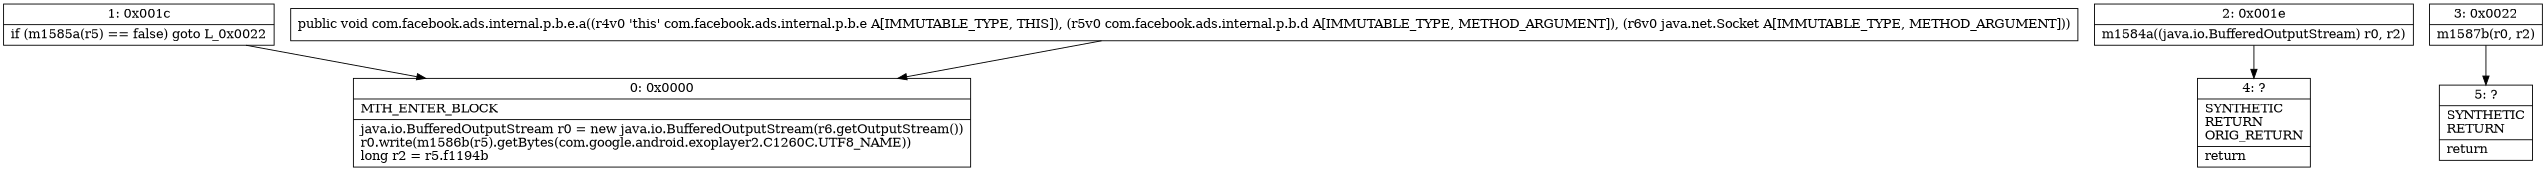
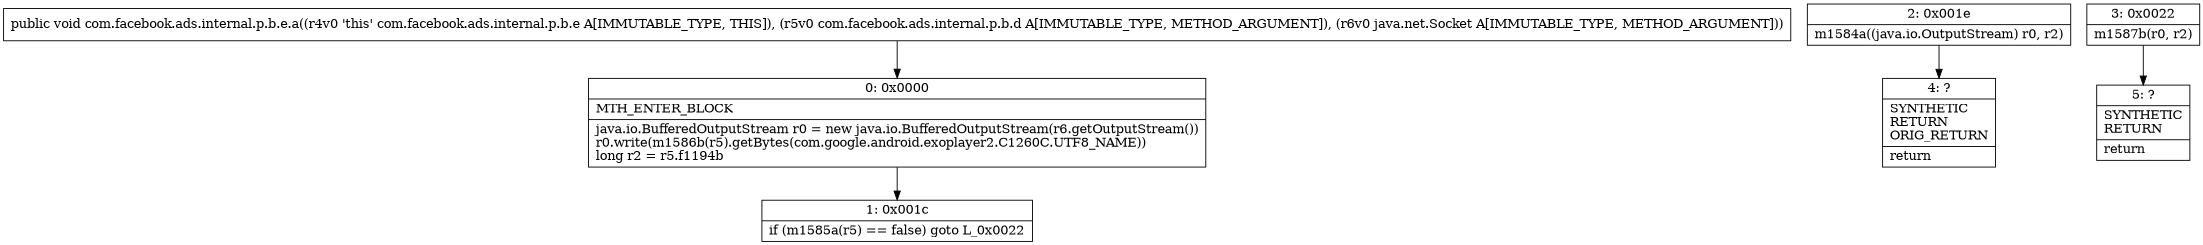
node "2: 0x001e": text "m1584a((java.io.BufferedOutputStream) r0, r2)" -> "m1584a((java.io.OutputStream) r0, r2)"
edge "1: 0x001c" -> "0: 0x0000": reversed
